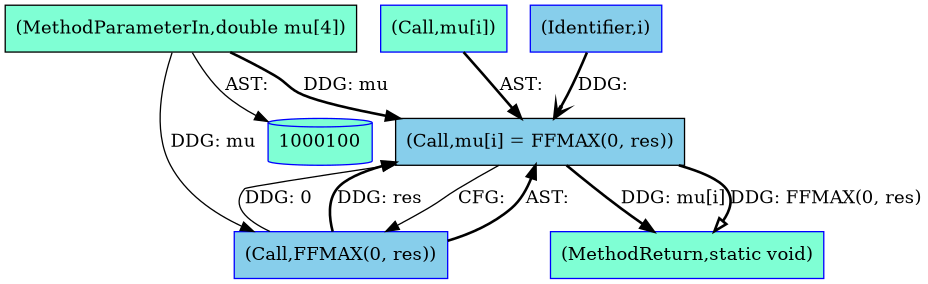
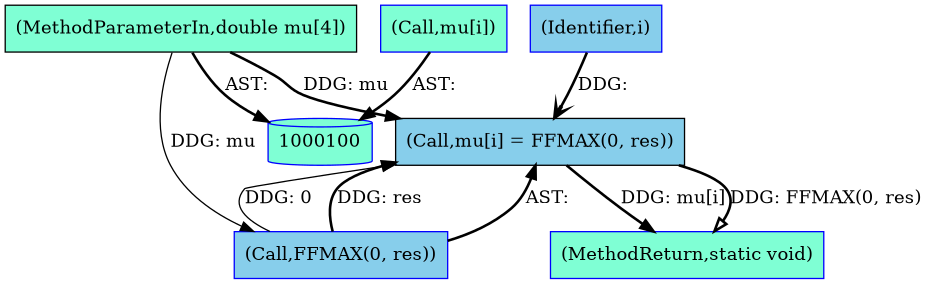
edge "(Call,mu[i])" -> "(Call,mu[i] = FFMAX(0, res))": now "(Call,mu[i])" -> "1000100"
edge "(MethodParameterIn,double mu[4])" -> "1000100": style solid -> bold
edge "(Call,mu[i] = FFMAX(0, res))" -> "(Call,FFMAX(0, res))": removed, label "CFG:"
